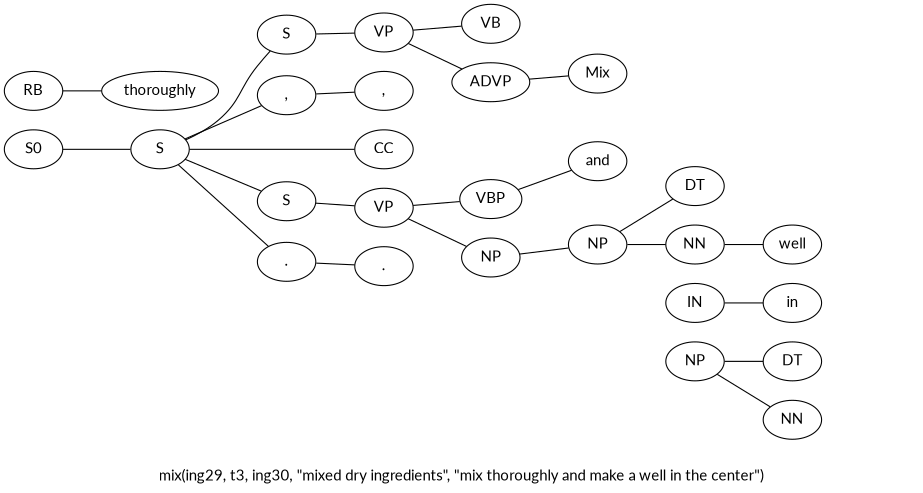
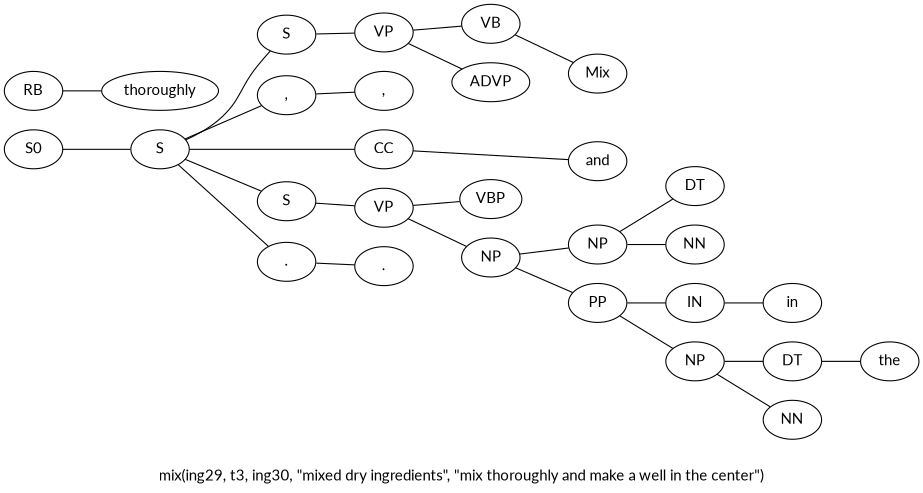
edge "Mix" -- "ADVP": now "Mix" -- "VB"
edge "and" -- "VBP": now "and" -- "CC"
node "well": removed
node "PP": added
node "the": added
